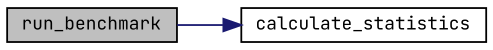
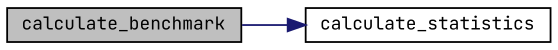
node "run_benchmark": label "run_benchmark" -> "calculate_benchmark"
